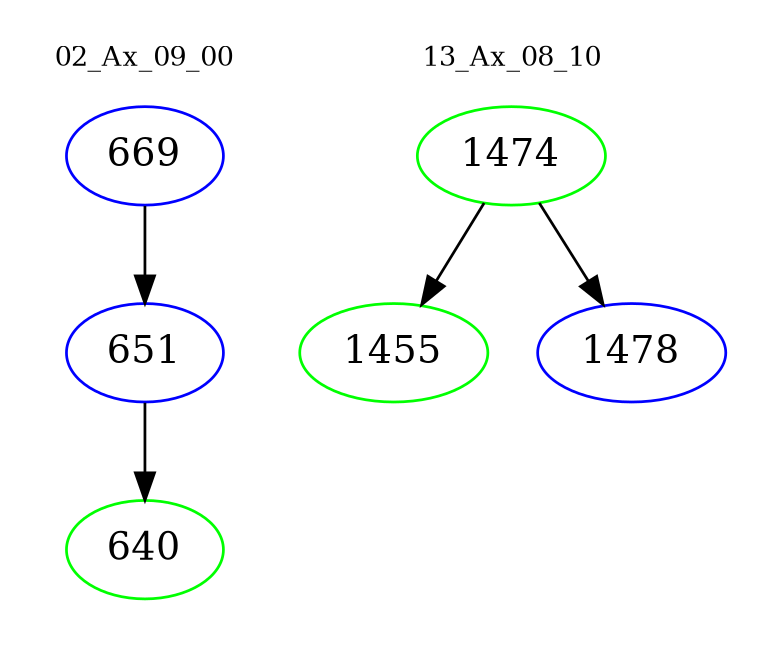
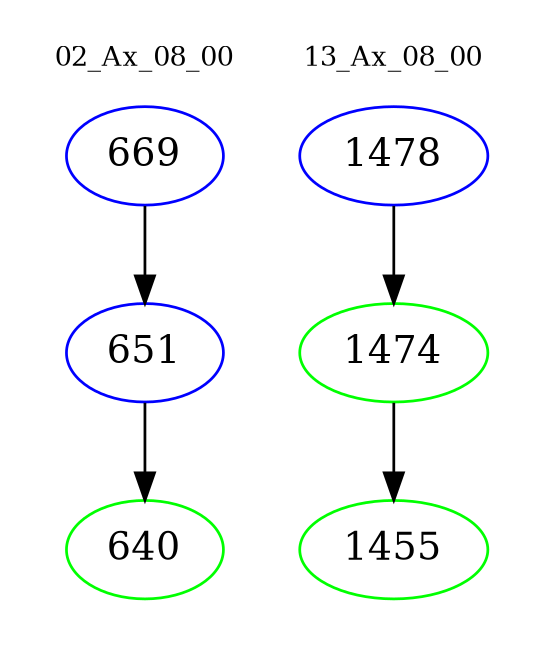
cluster "02_Ax_09_00": label "02_Ax_09_00" -> "02_Ax_08_00"
cluster "13_Ax_08_10": label "13_Ax_08_10" -> "13_Ax_08_00"
edge "1474" -> "1478": reversed
